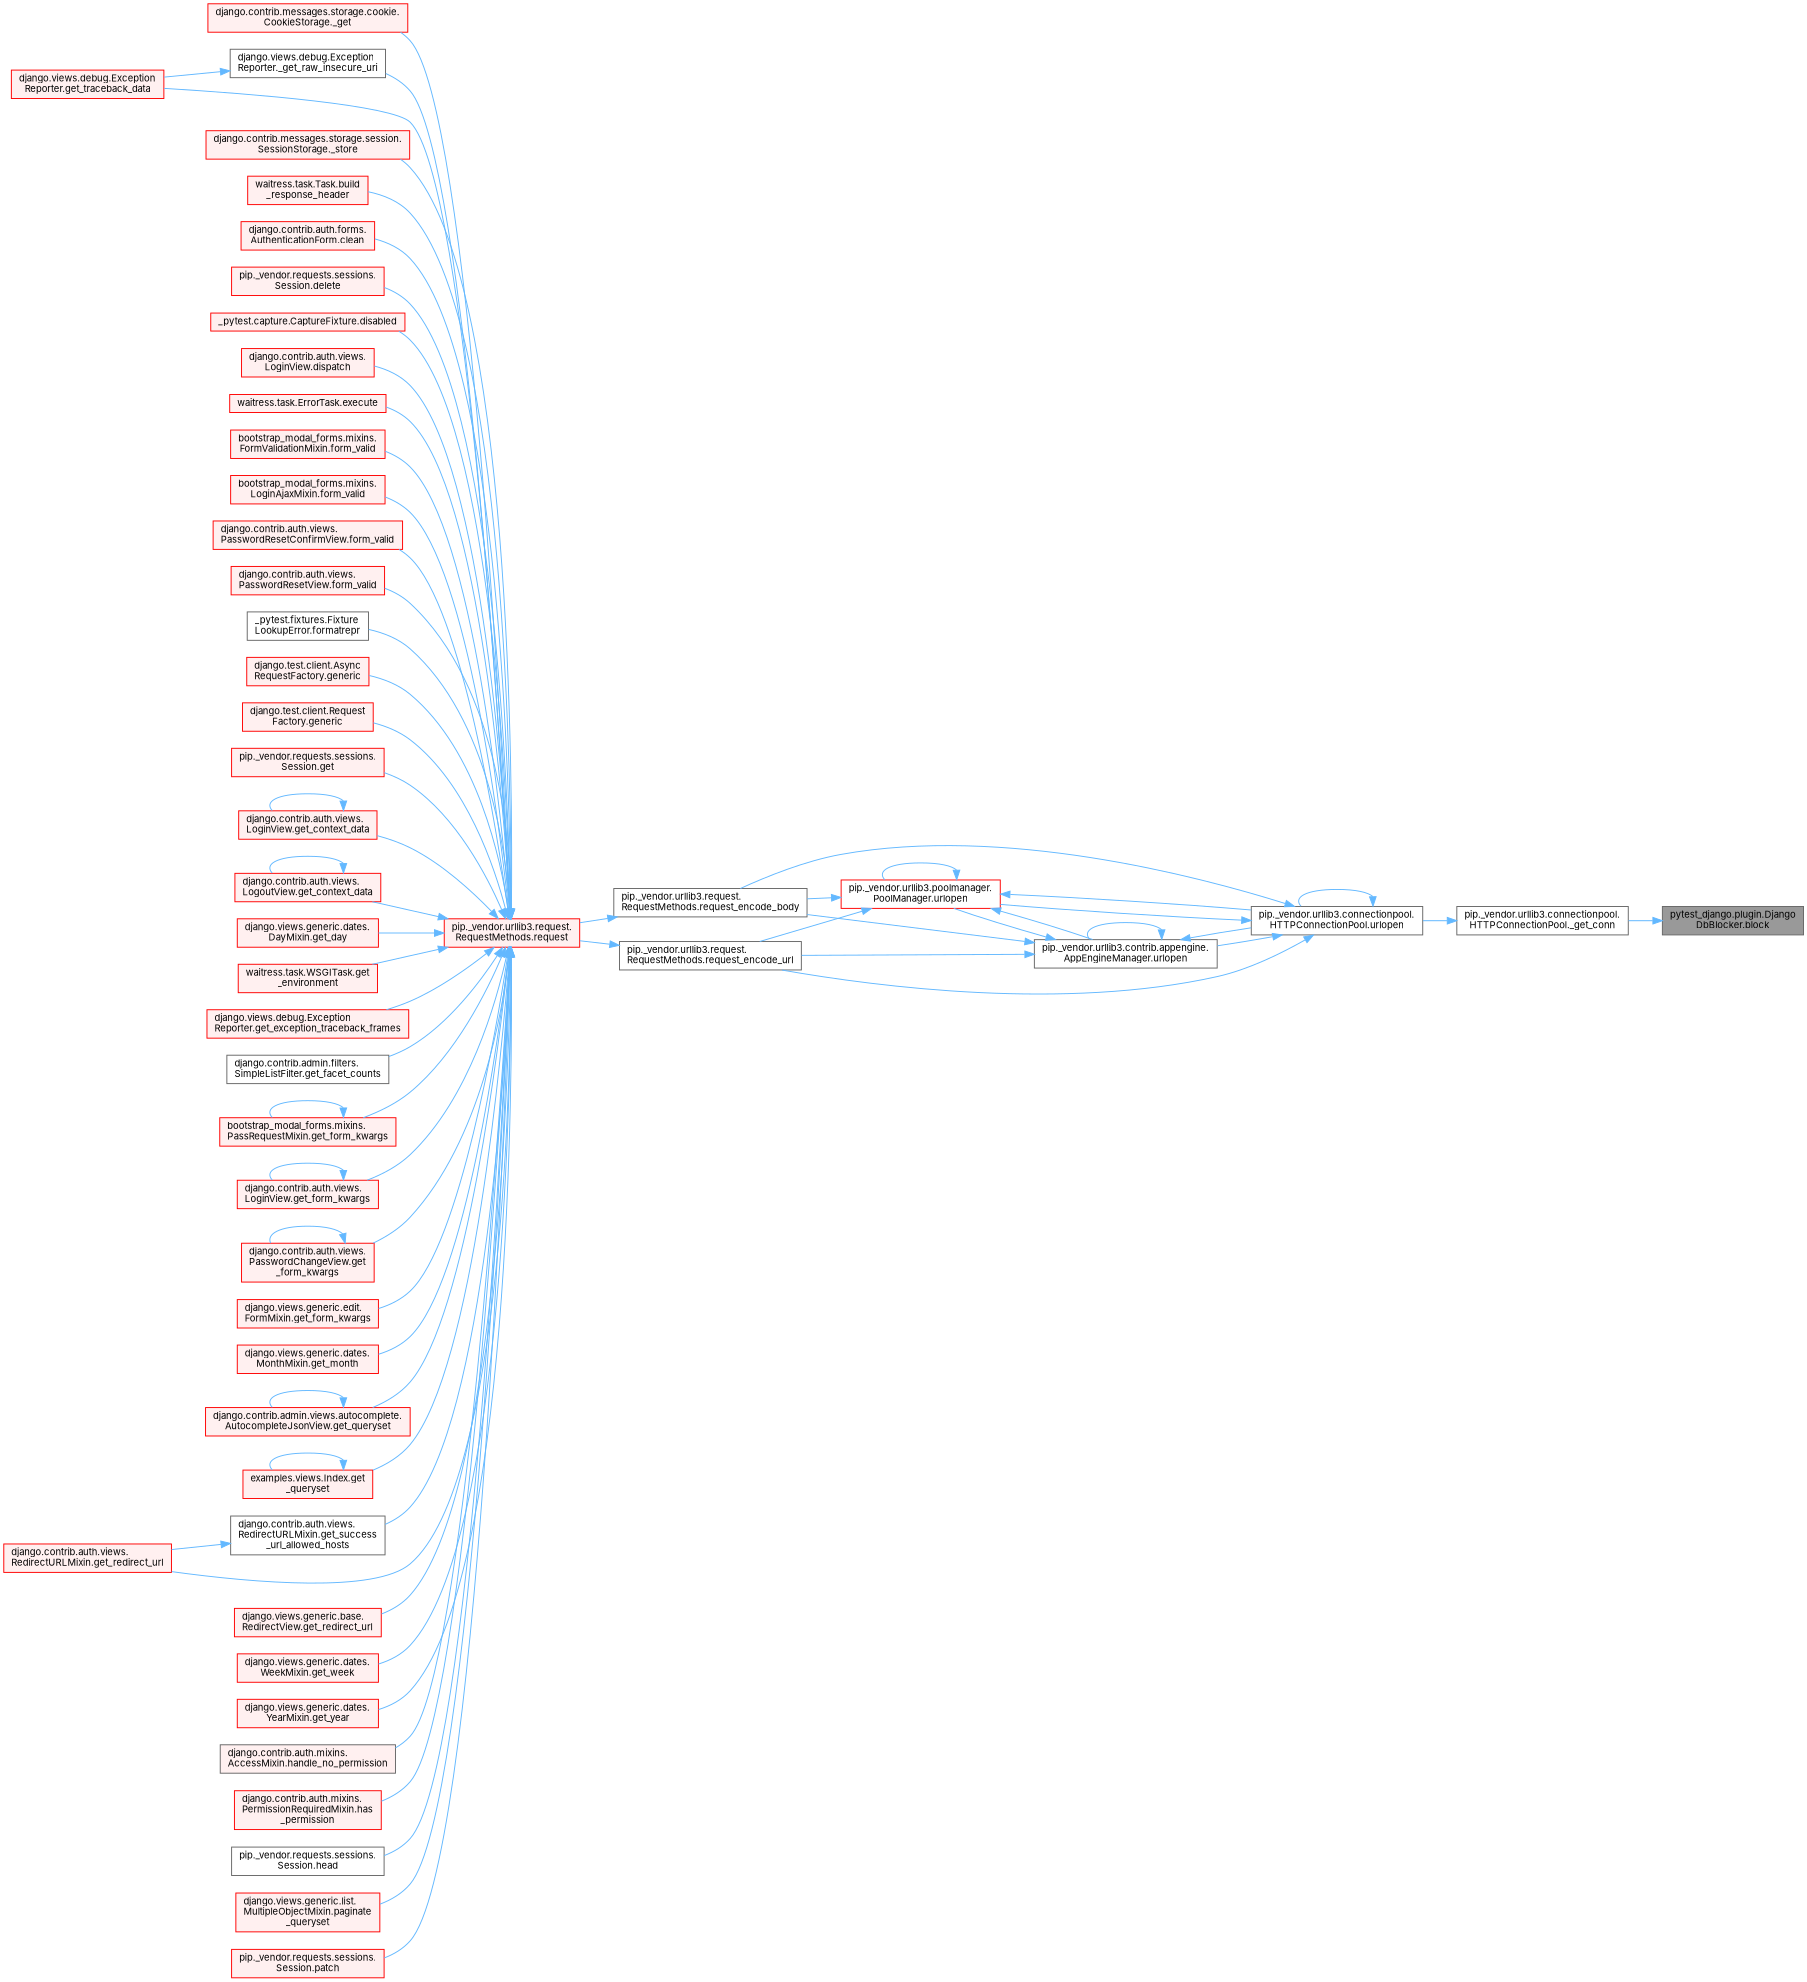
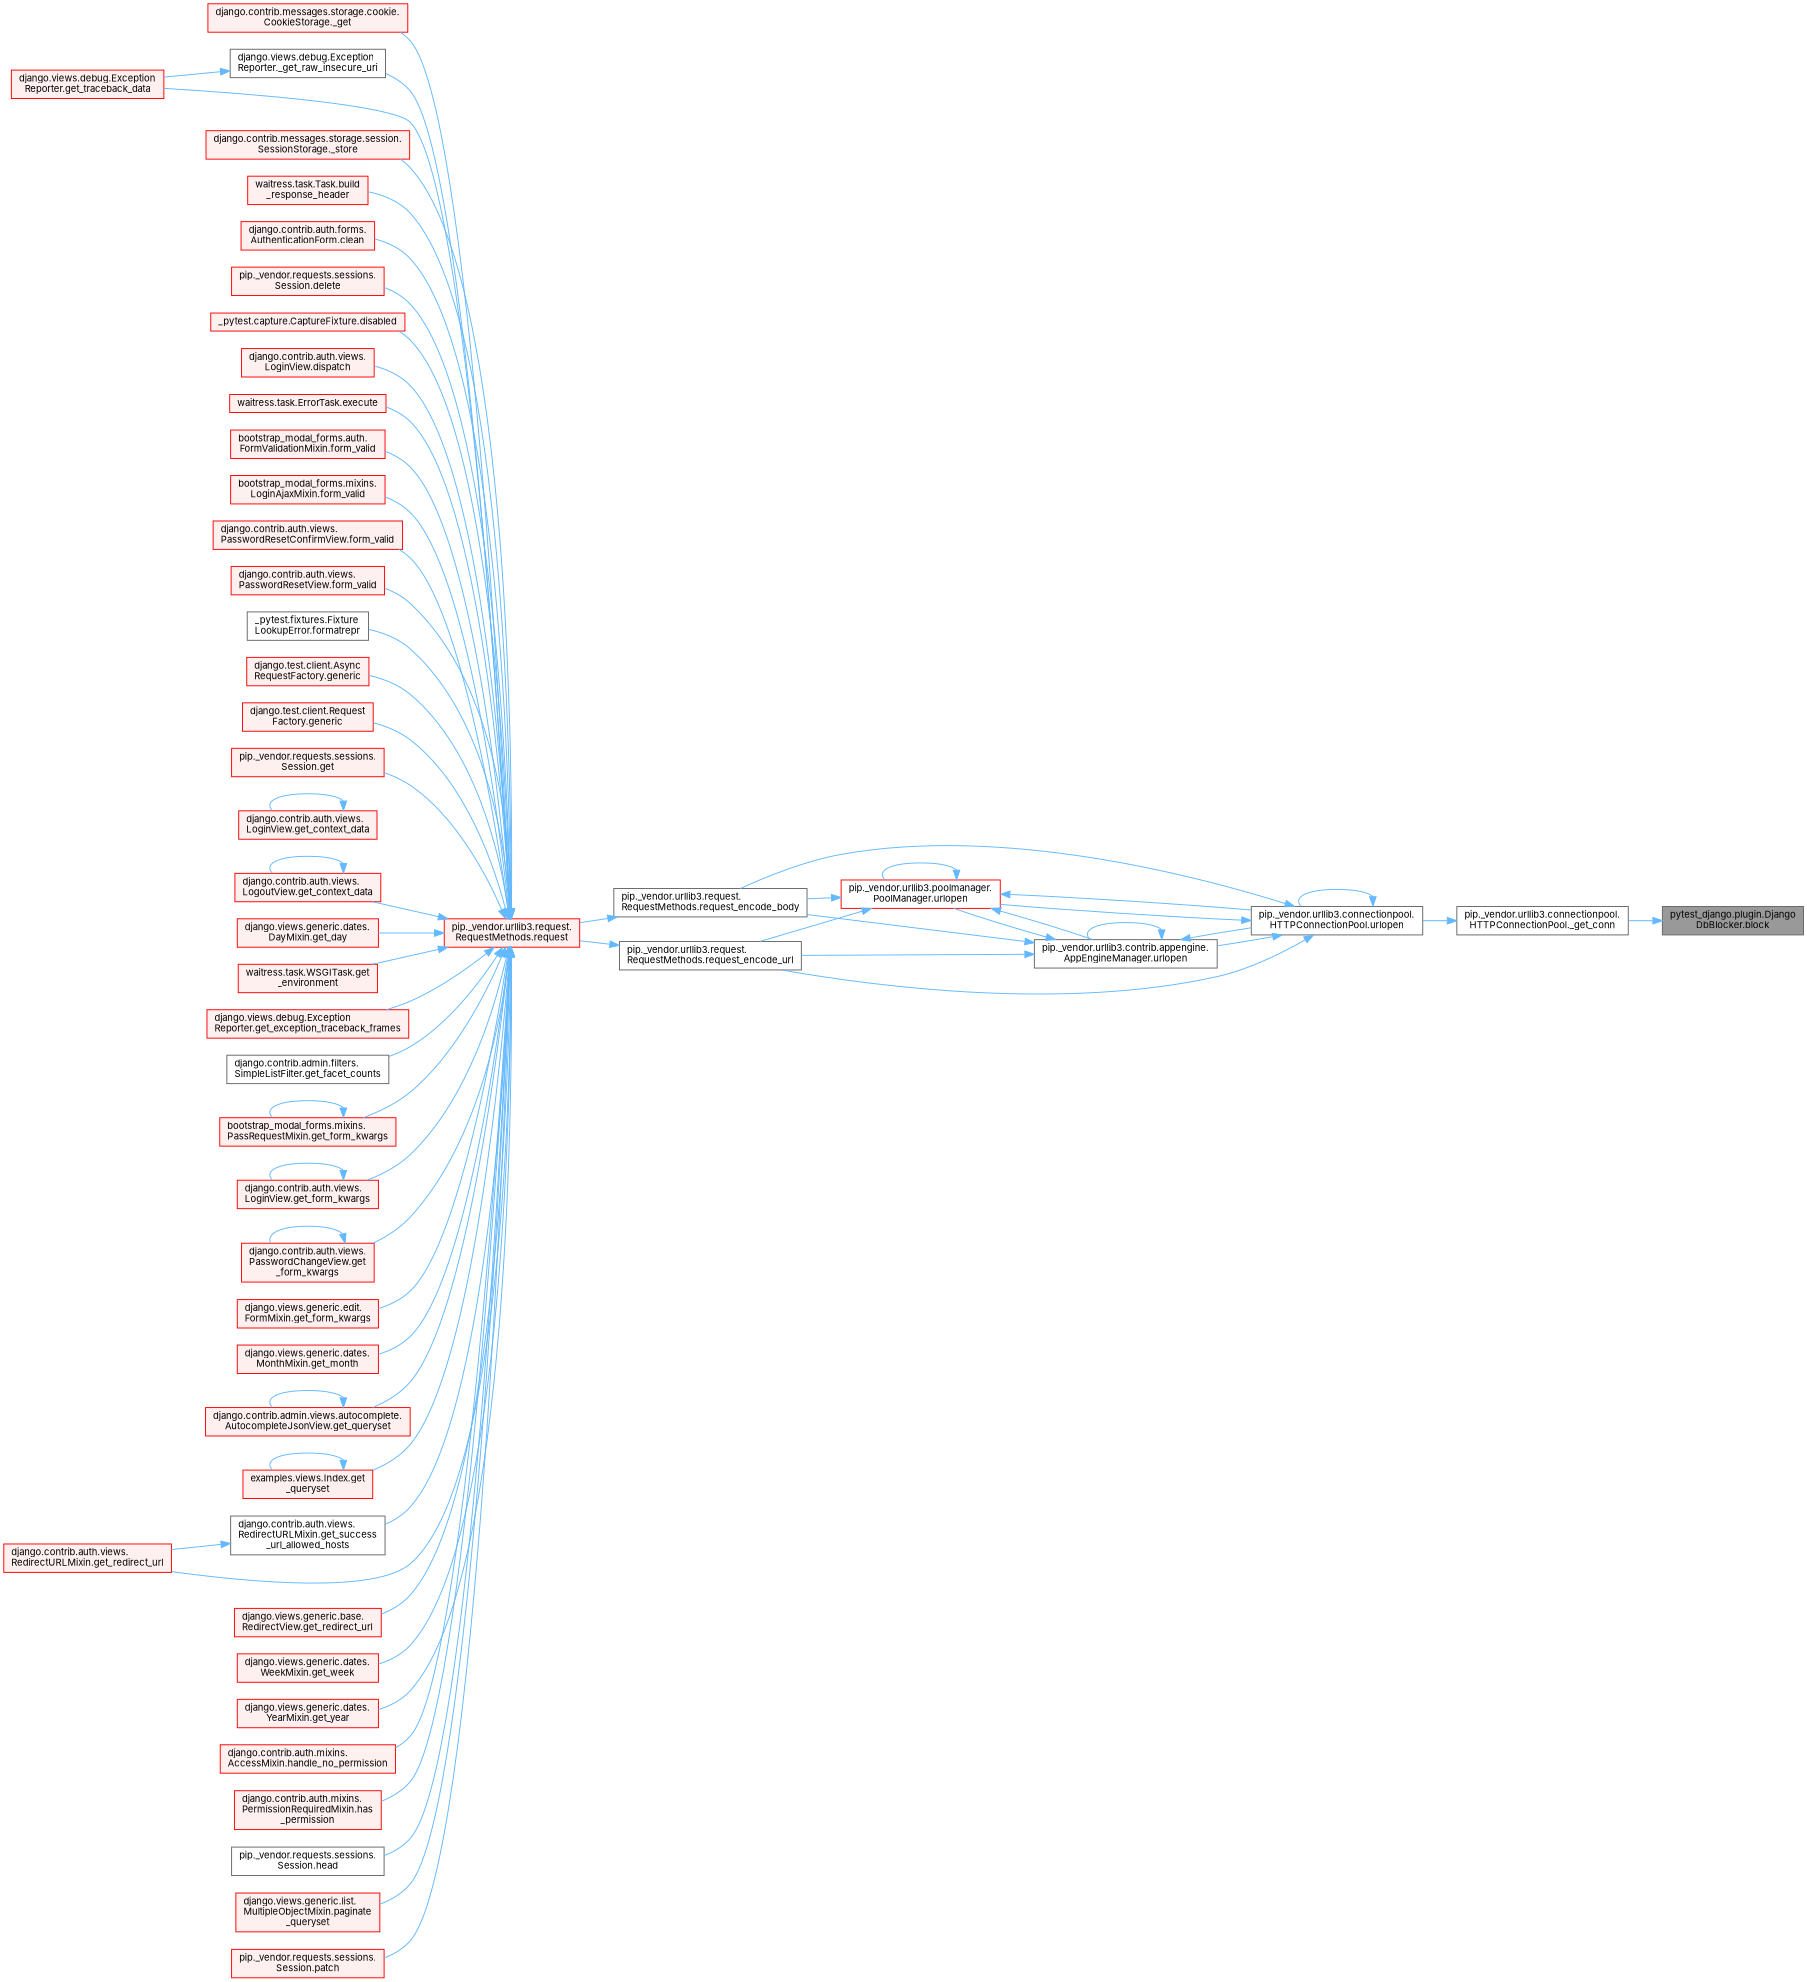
node "bootstrap_modal_forms.mixins. FormValidationMixin.form_valid": label "bootstrap_modal_forms.mixins. FormValidationMixin.form_valid" -> "bootstrap_modal_forms.auth. FormValidationMixin.form_valid"
edge "django.contrib.auth.views. LoginView.get_context_data" -> "pip._vendor.urllib3.request. RequestMethods.request": removed
node "django.contrib.auth.mixins. AccessMixin.handle_no_permission": color grey40 -> red
